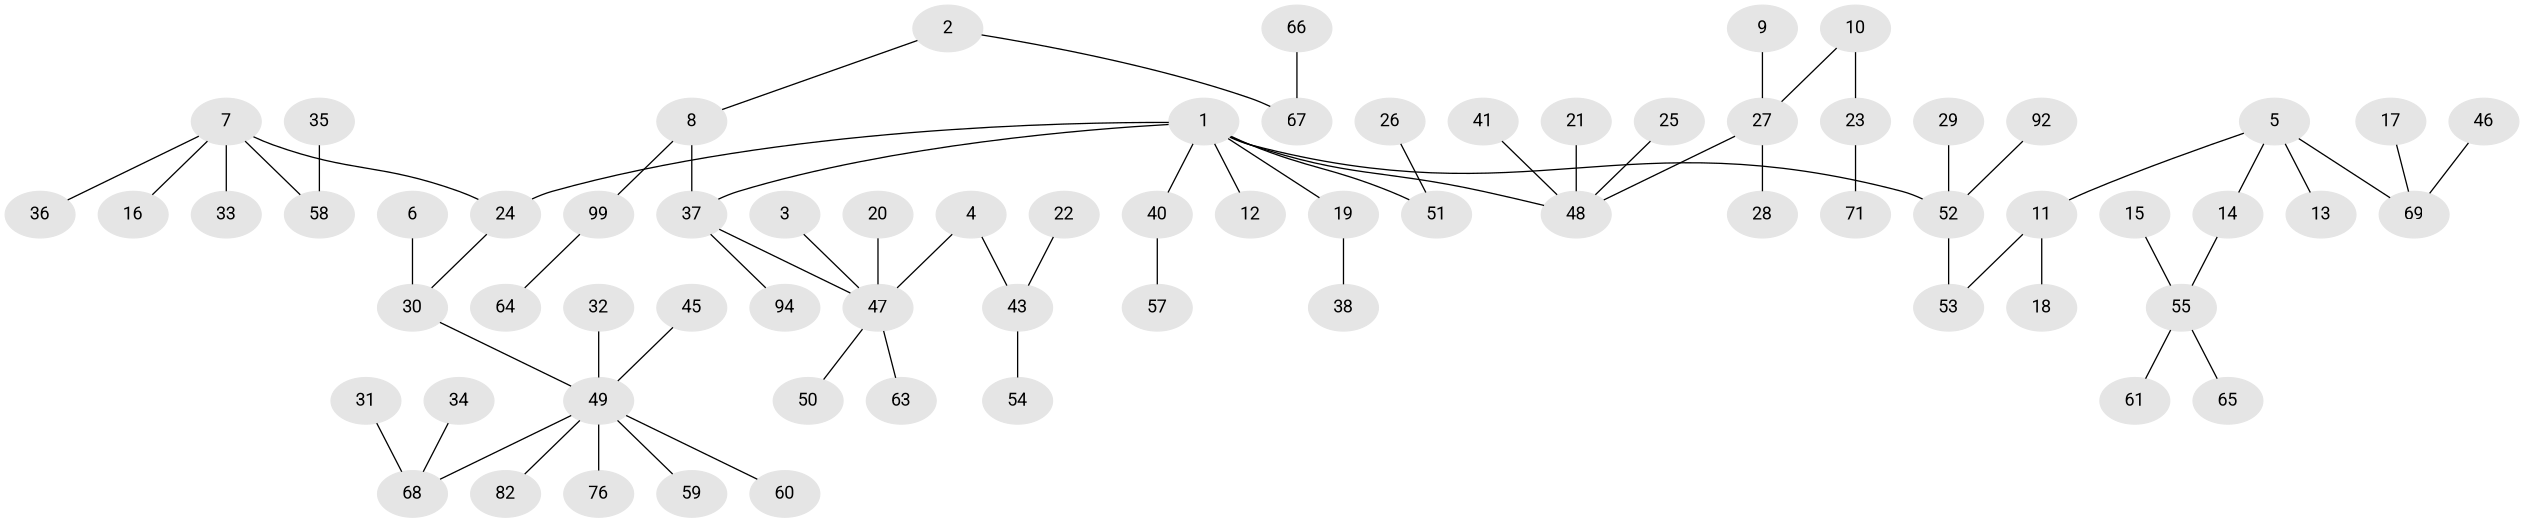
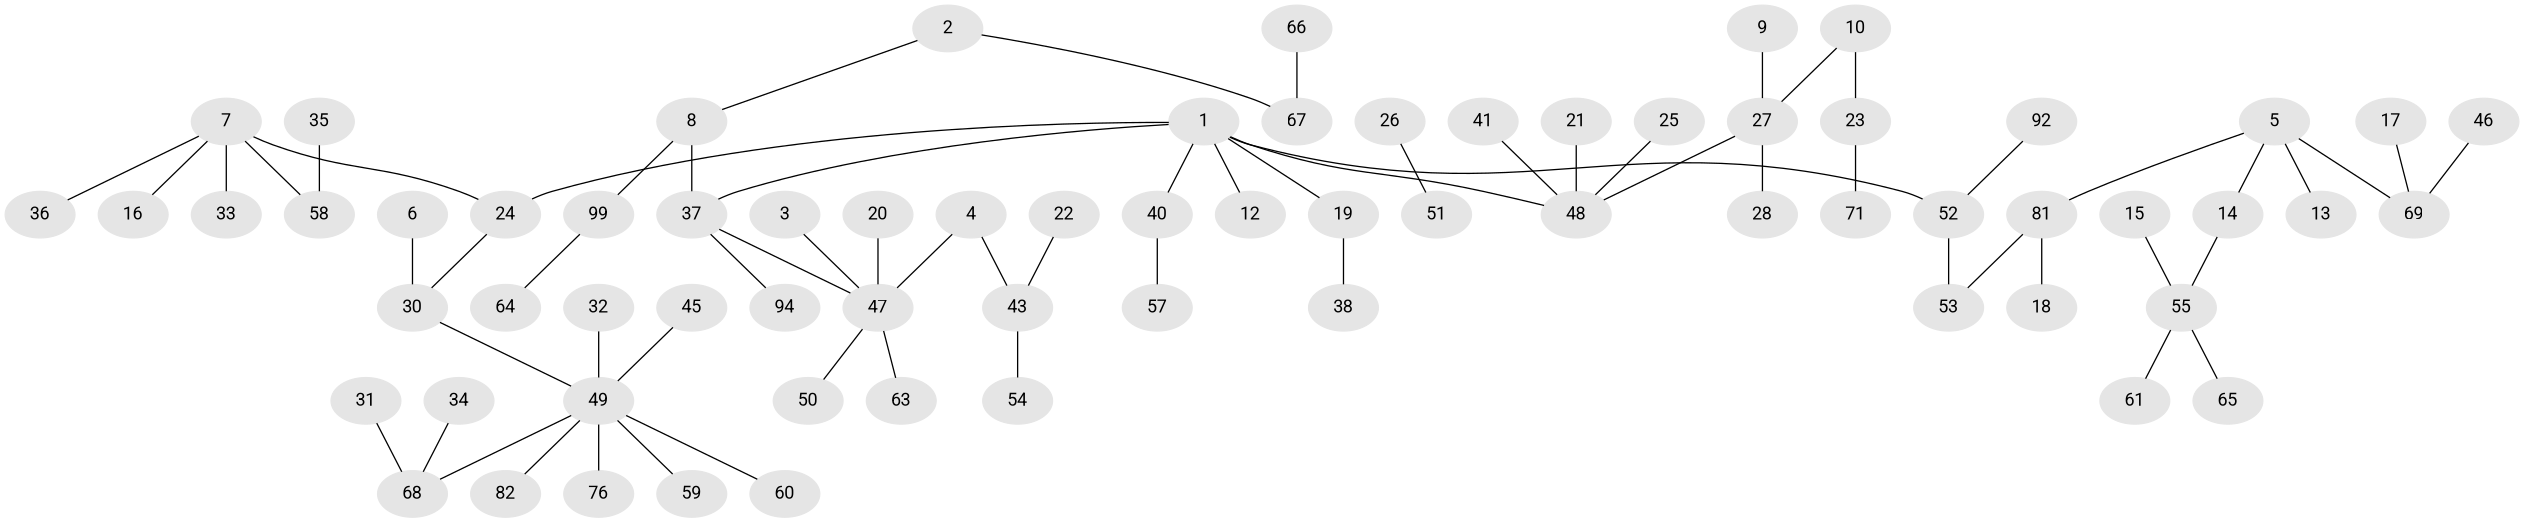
node "29": removed
edge "1" -- "51": removed
node "11": label "11" -> "81"
